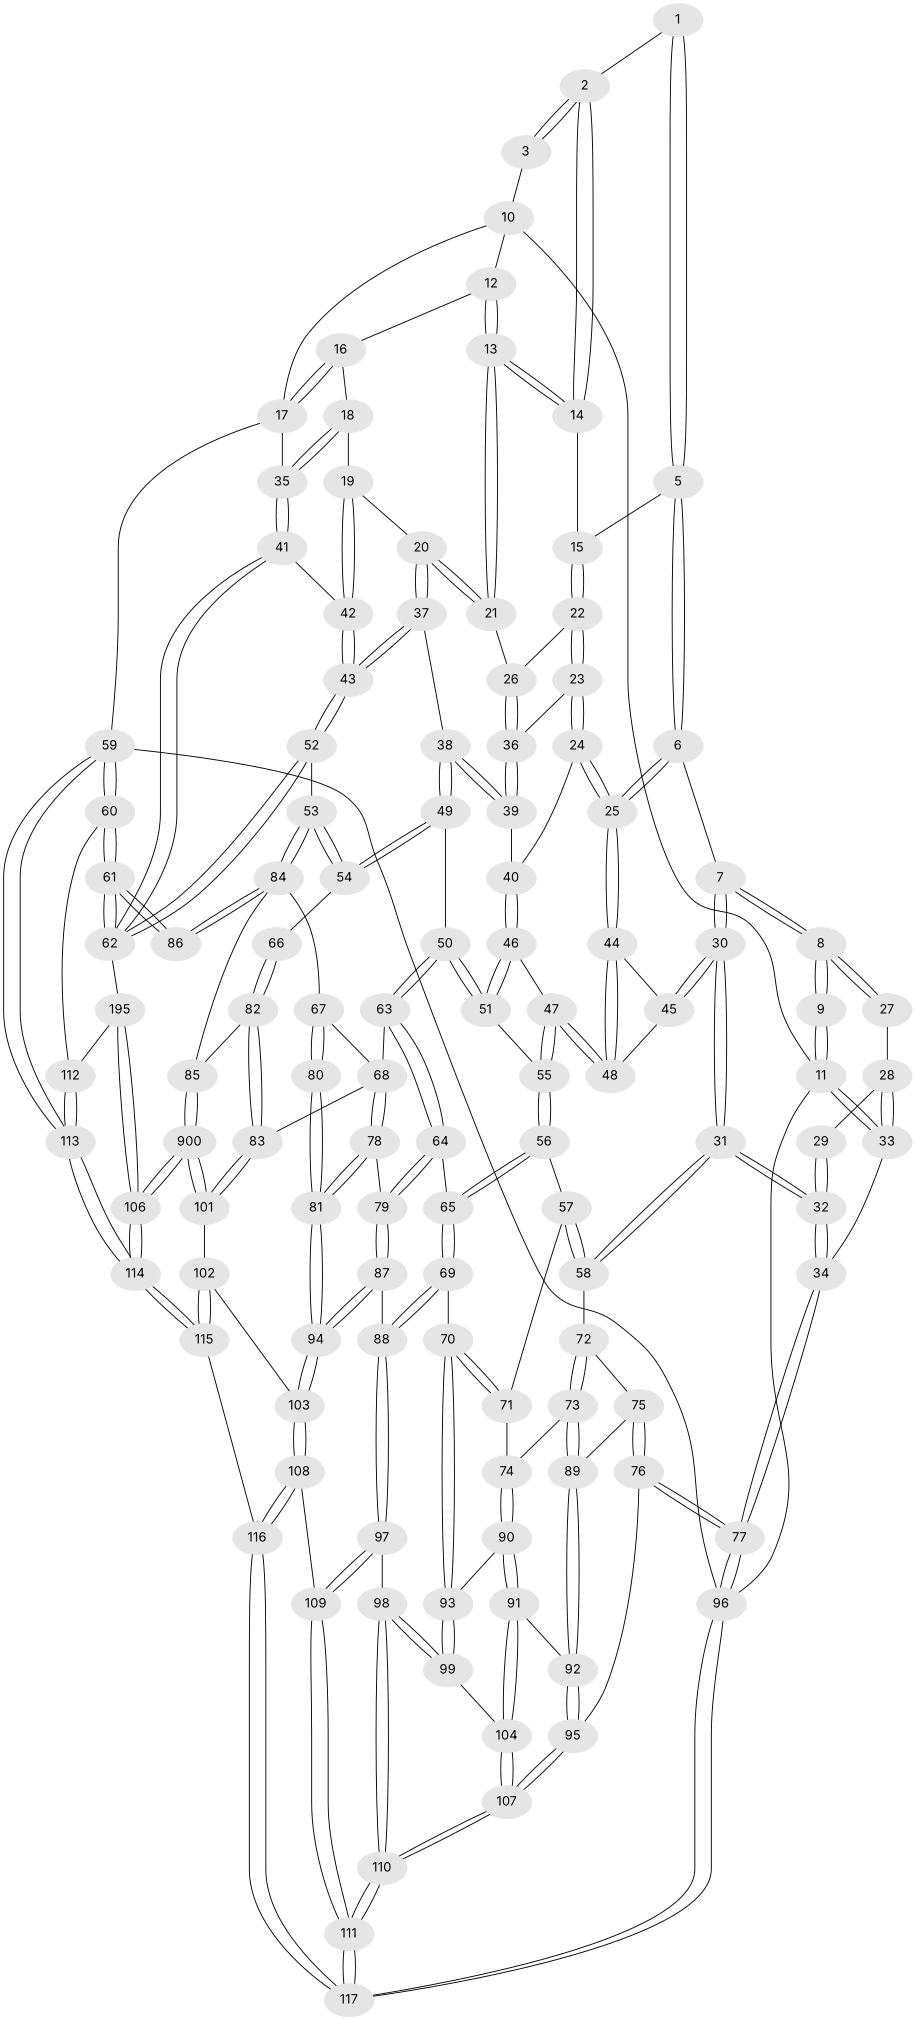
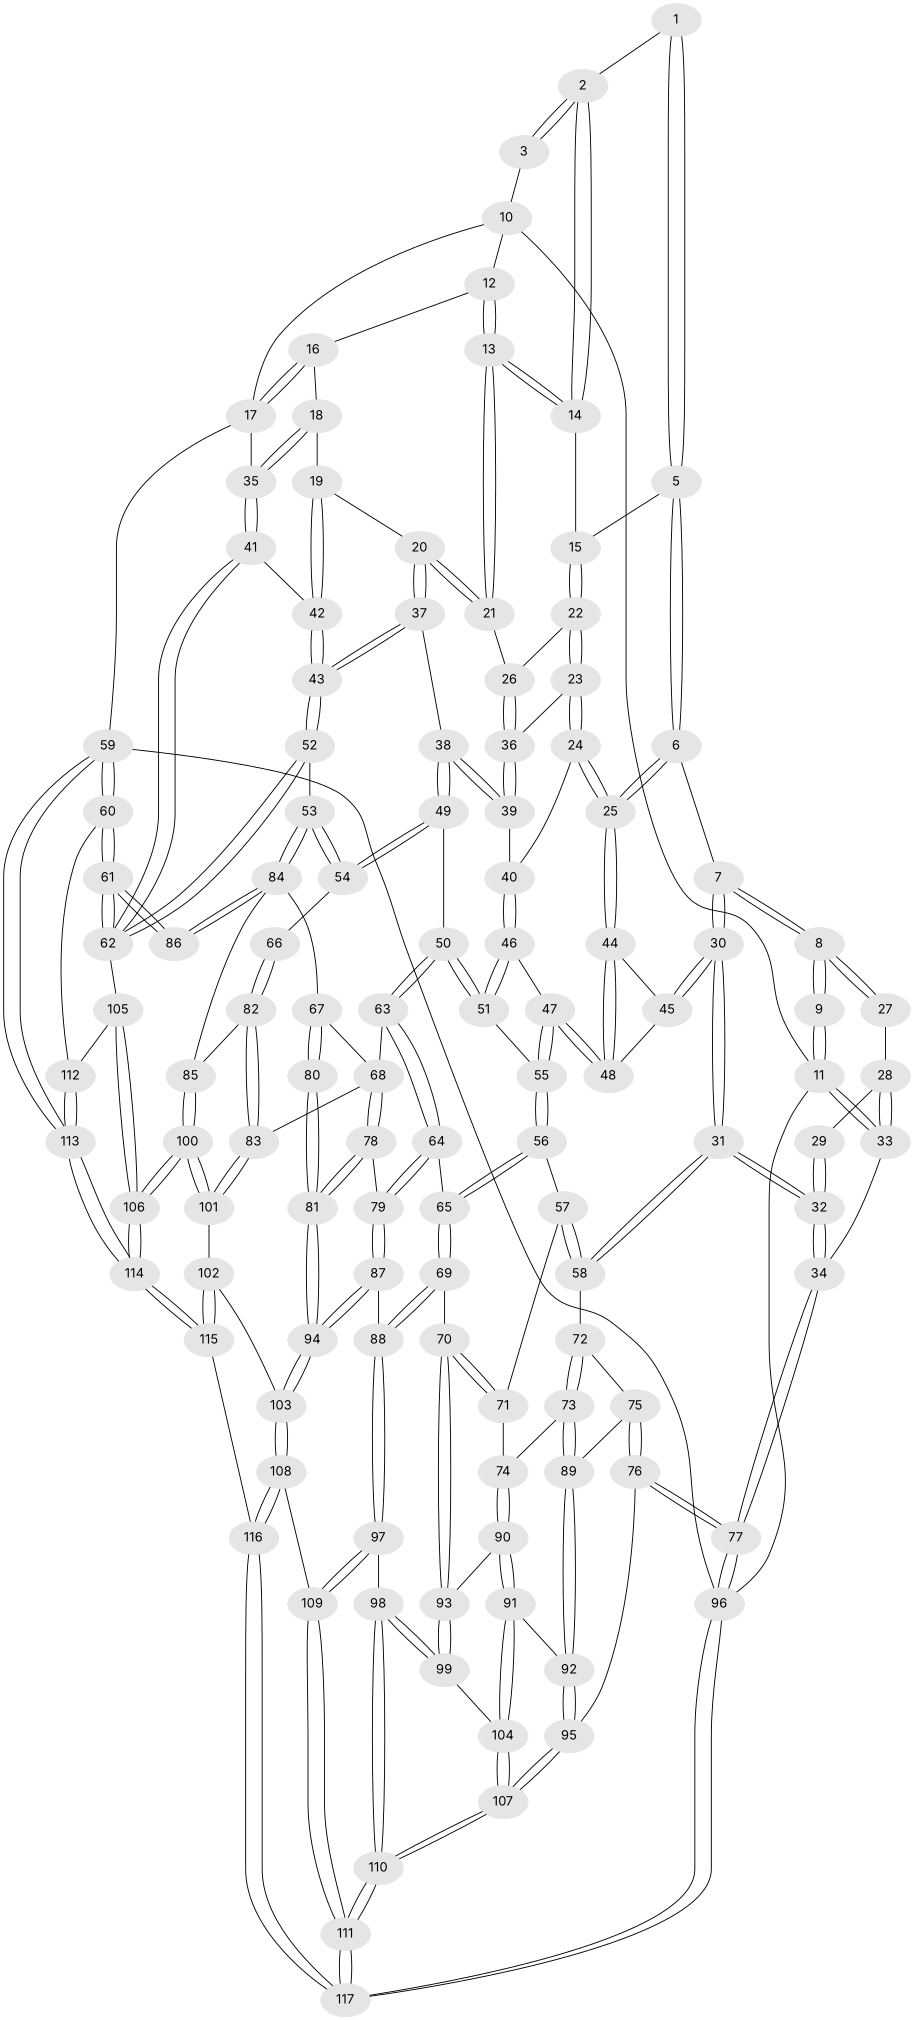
node "195": label "195" -> "105"
node "900": label "900" -> "100"
